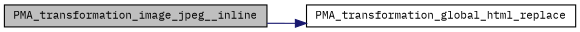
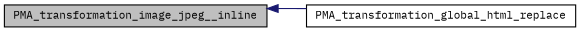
edge "PMA_transformation_image_jpeg__inline" -> "PMA_transformation_global_html_replace": reversed
